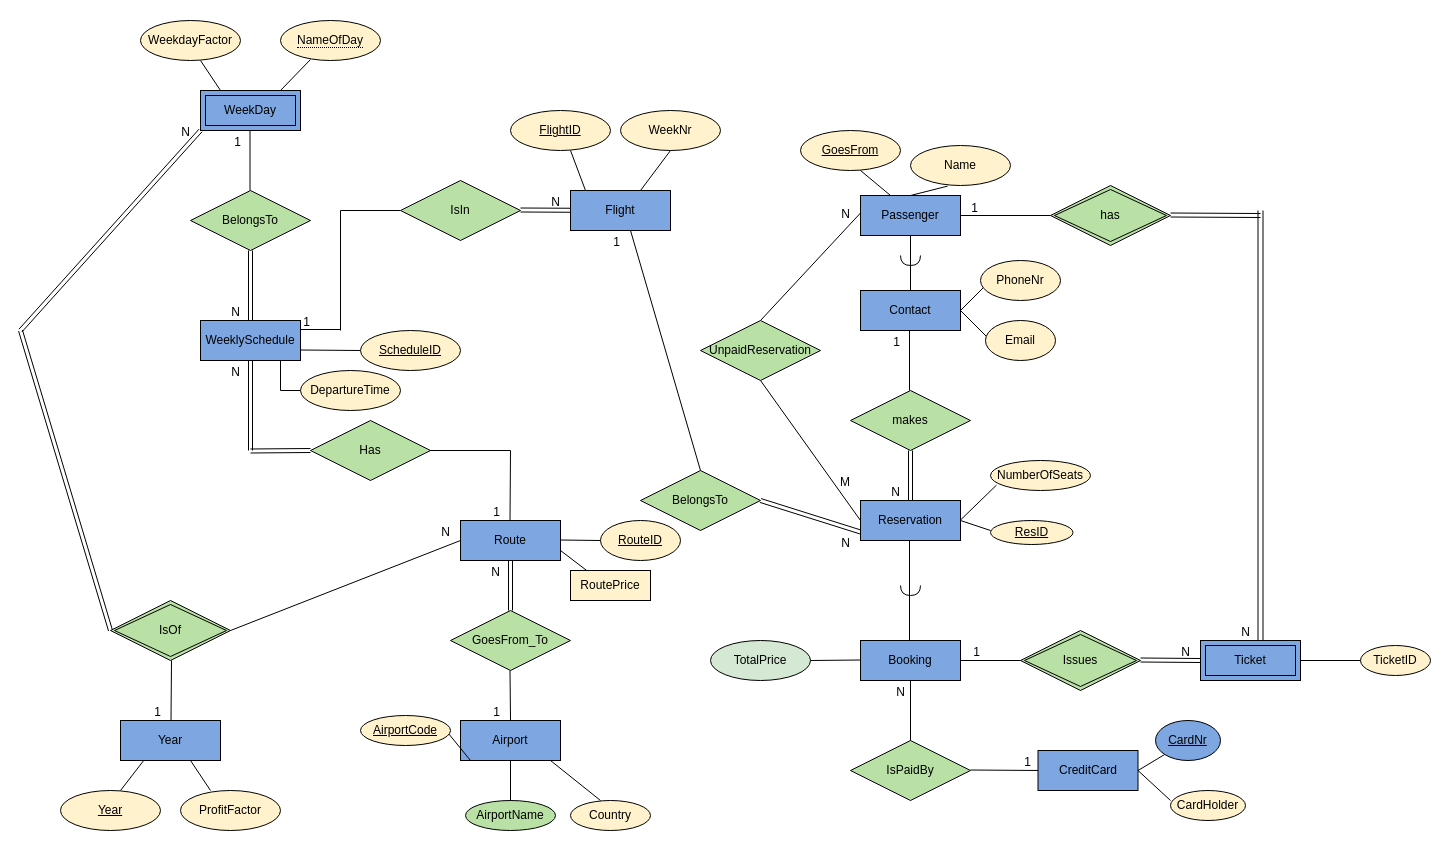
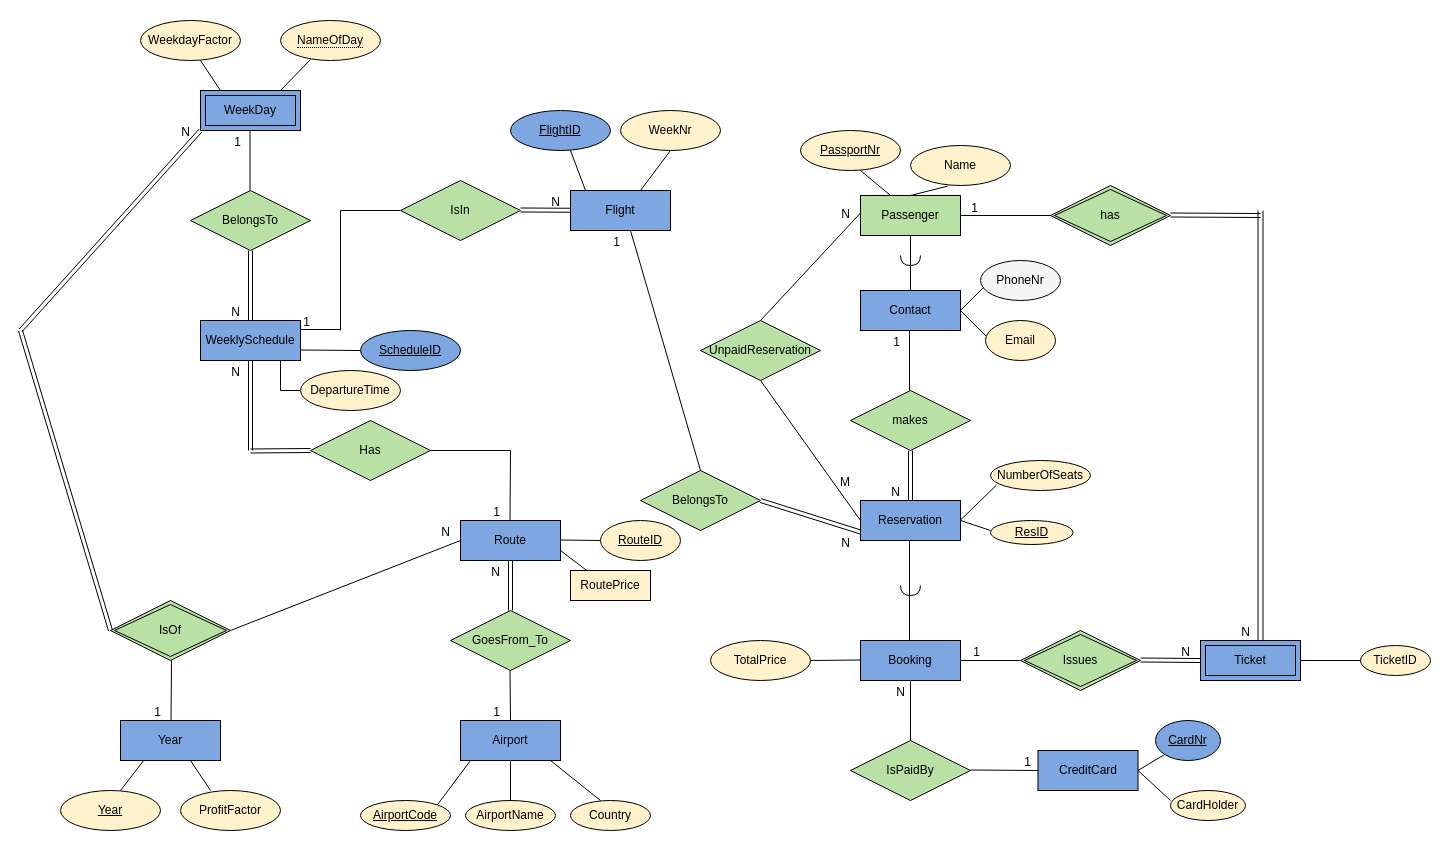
node "FlightID": fillcolor #fff2cc -> #7ea6e0
node "GoesFrom": label "GoesFrom" -> "PassportNr"
node "Passenger": fillcolor #7ea6e0 -> #b9e0a5
node "PhoneNr": fillcolor #fff2cc -> #f5f5f5
node "ScheduleID": fillcolor #fff2cc -> #7ea6e0
node "TotalPrice": fillcolor #d5e8d4 -> #fff2cc
node "AirportCode": moved (406, 731) -> (406, 816)
node "AirportName": fillcolor #b9e0a5 -> #fff2cc
